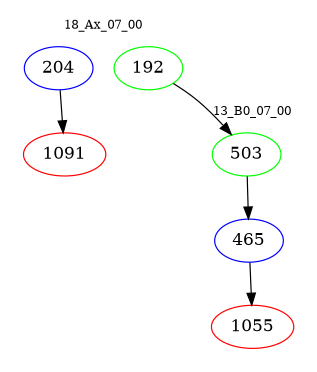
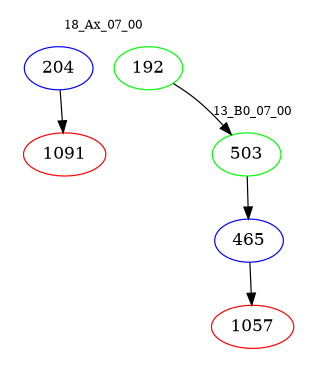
node "1055": label "1055" -> "1057"
